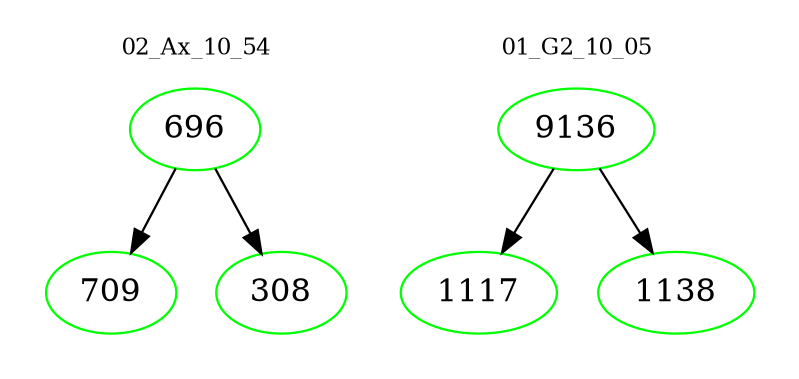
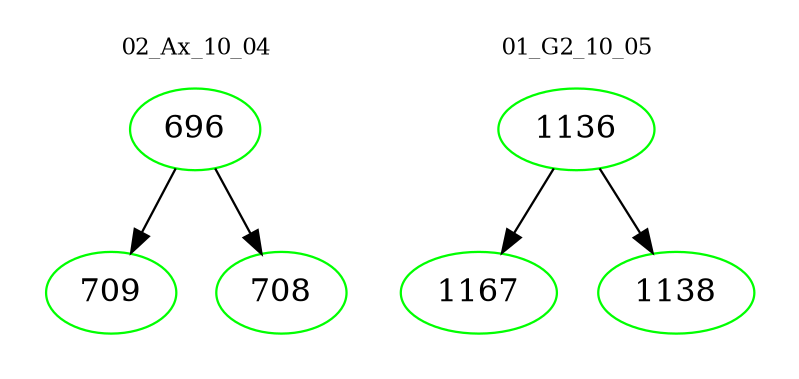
cluster "02_Ax_10_54": label "02_Ax_10_54" -> "02_Ax_10_04"
node "9136": label "9136" -> "1136"
node "308": label "308" -> "708"
node "1117": label "1117" -> "1167"
